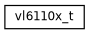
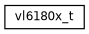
node "vl6110x_t": label "vl6110x_t" -> "vl6180x_t"
